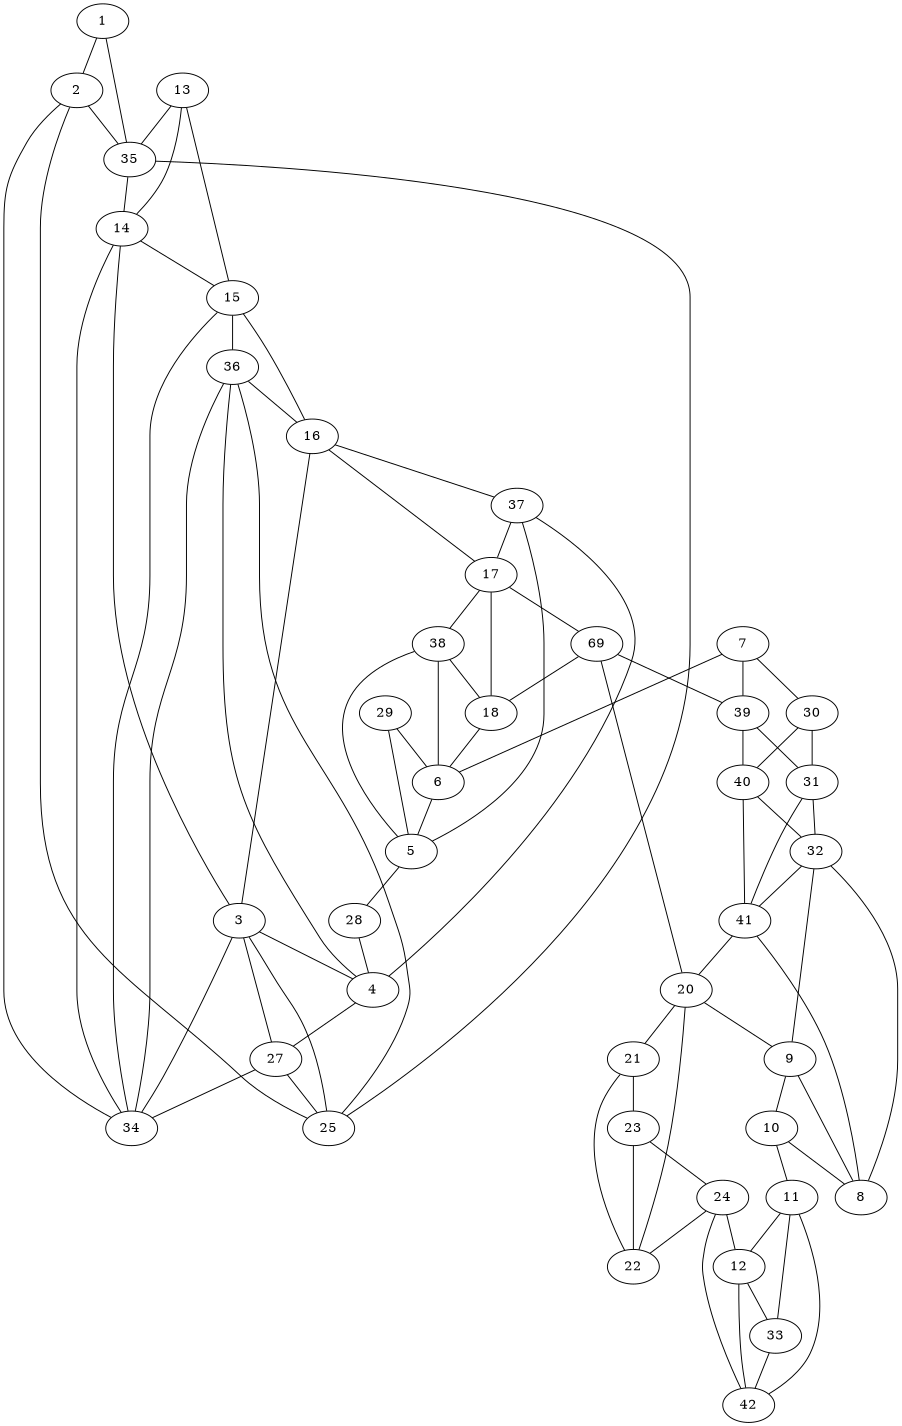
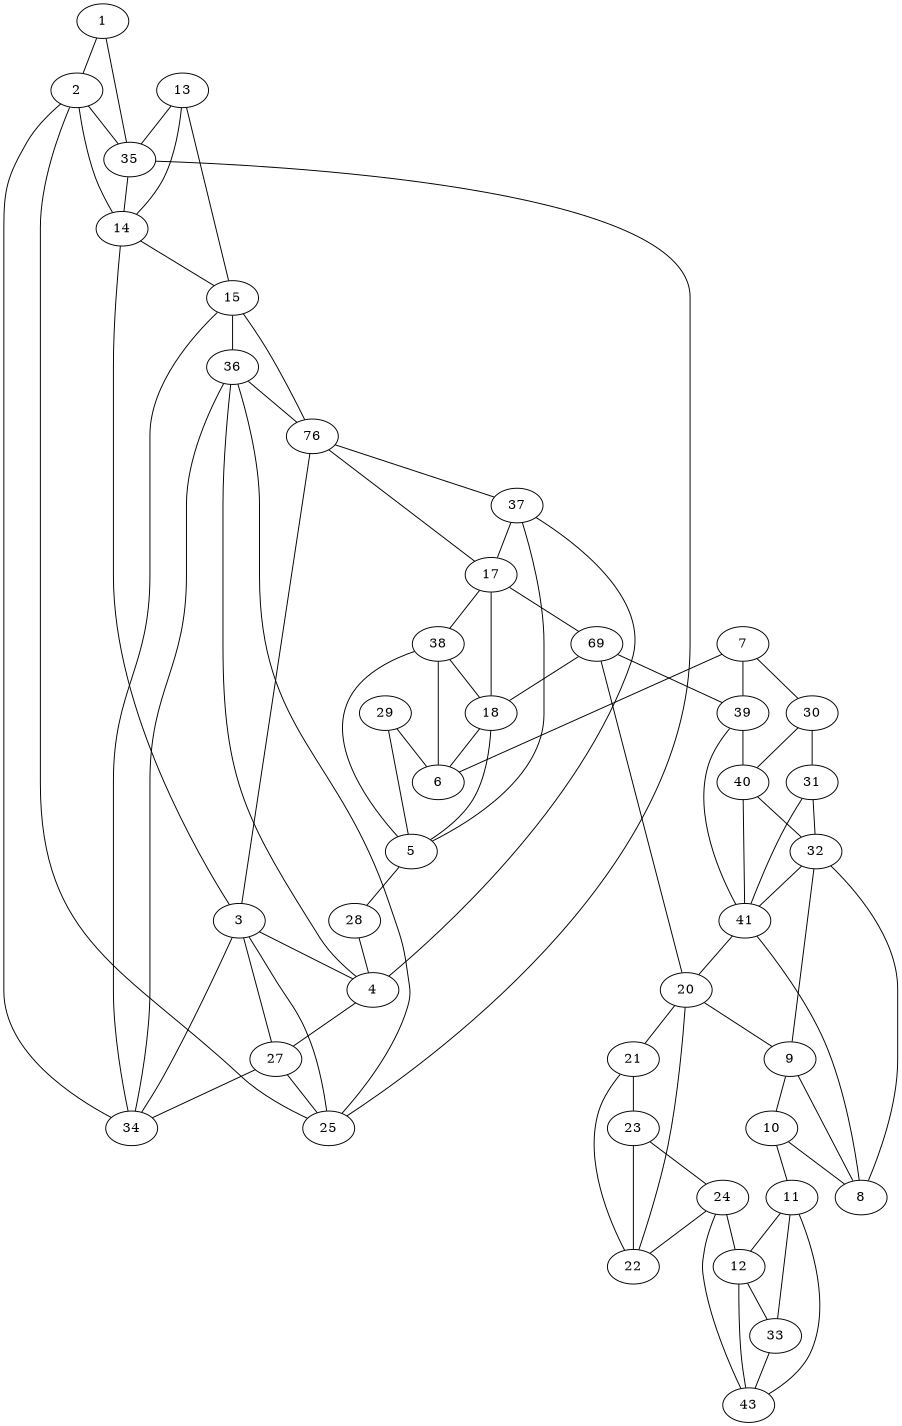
node "16": label "16" -> "76"
edge "14" -- "34": now "14" -- "2"
edge "39" -- "31": now "39" -- "41"
edge "6" -- "5": now "18" -- "5"
node "42": label "42" -> "43"
